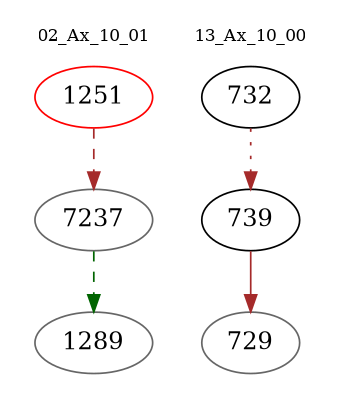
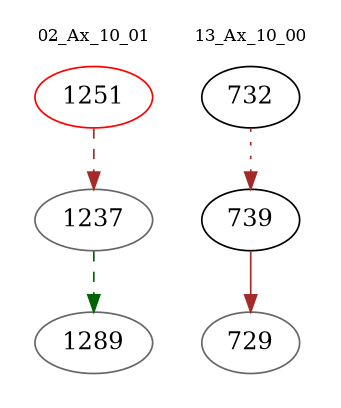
node "7237": label "7237" -> "1237"
